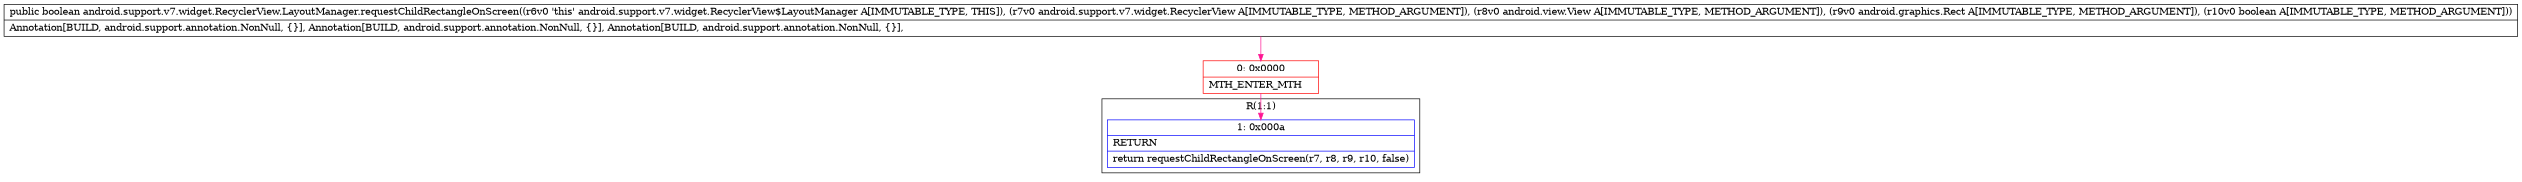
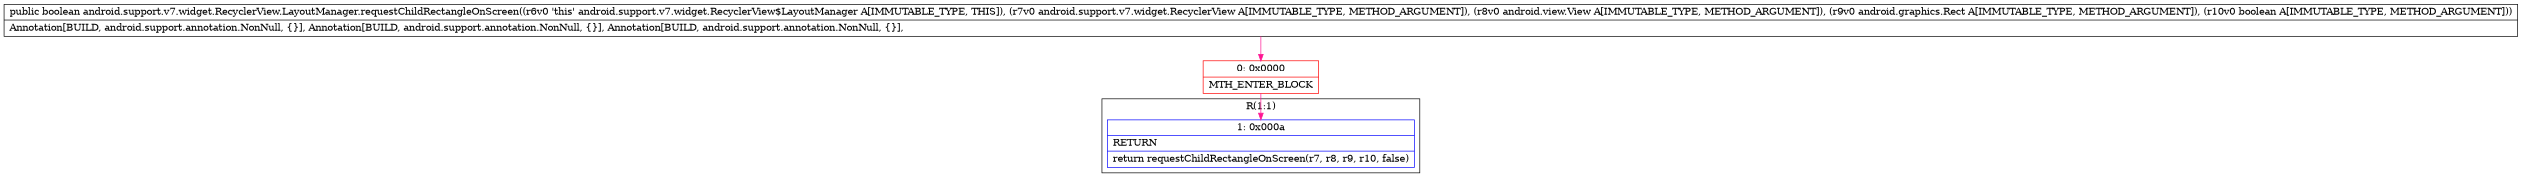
node "0: 0x0000": text "MTH_ENTER_MTH" -> "MTH_ENTER_BLOCK"
